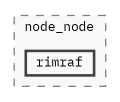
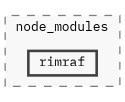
cluster "node_node": label "node_node" -> "node_modules"
